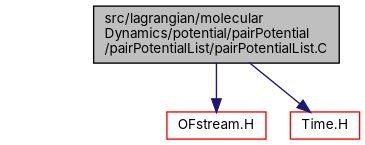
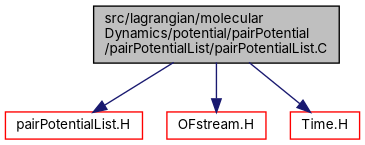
node "pairPotentialList.H": added
